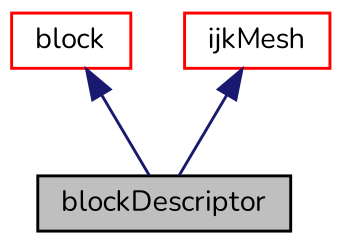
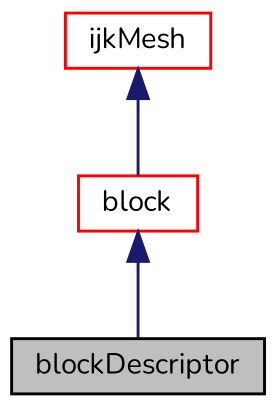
edge "blockDescriptor" -> "ijkMesh": now "block" -> "ijkMesh"
